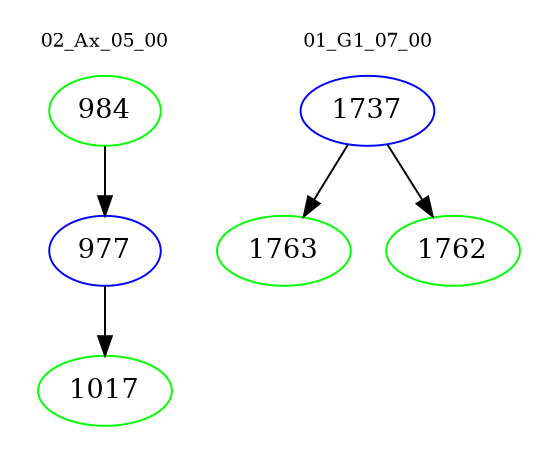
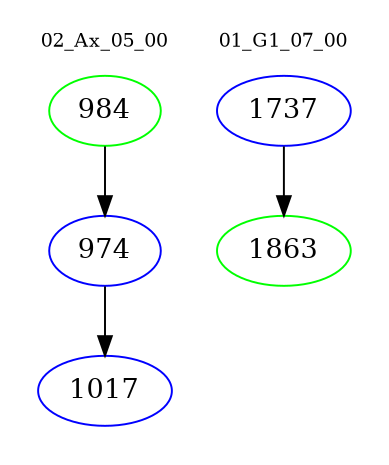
node "977": label "977" -> "974"
node "1763": label "1763" -> "1863"
node "1762": removed
node "1017": color green -> blue
